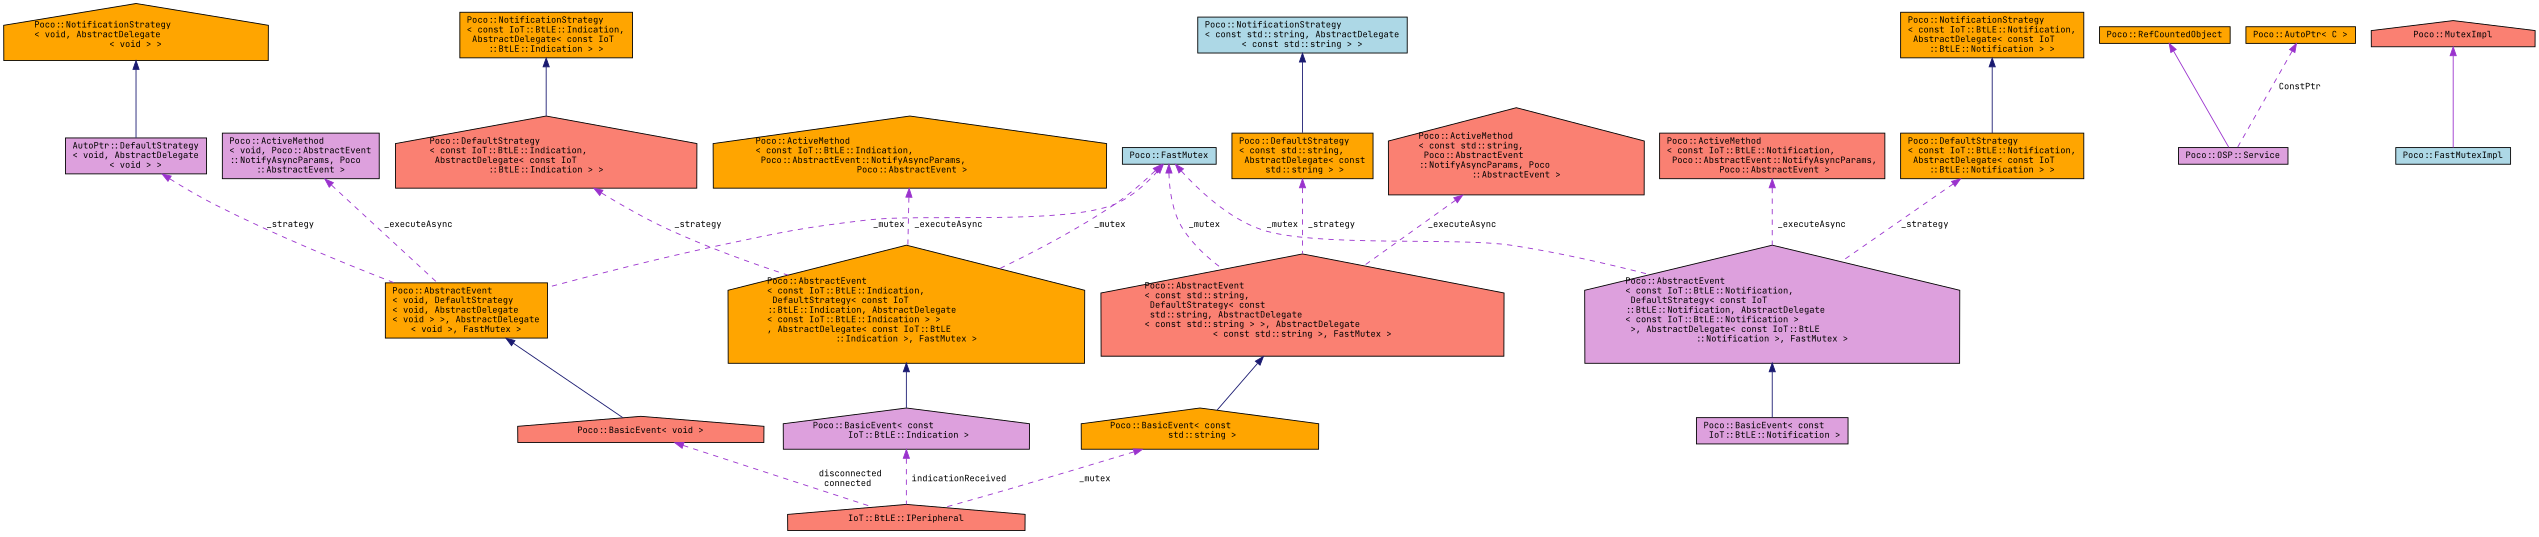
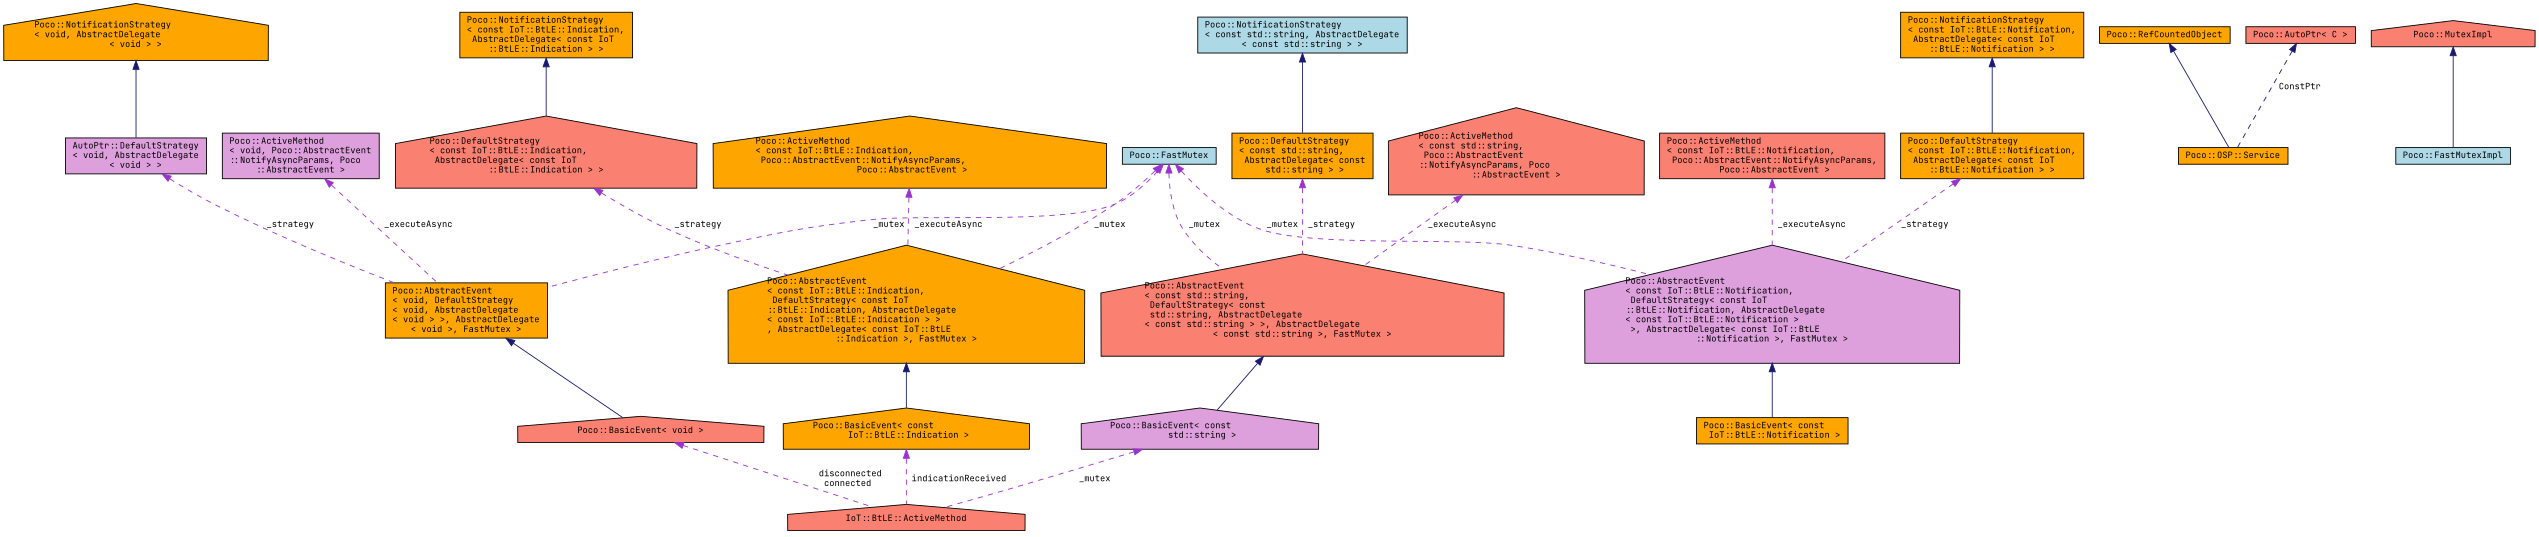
node "Poco::AutoPtr< C >": fillcolor orange -> salmon
edge "Poco::OSP::Service" -> "Poco::RefCountedObject": color darkorchid3 -> midnightblue
edge "Poco::OSP::Service" -> "Poco::AutoPtr< C >": color darkorchid3 -> midnightblue
edge "Poco::FastMutexImpl" -> "Poco::MutexImpl": color darkorchid3 -> midnightblue
node "Poco::OSP::Service": fillcolor plum -> orange
node "Poco::BasicEvent< const IoT::BtLE::Indication >": fillcolor plum -> orange
node "Poco::BasicEvent< const std::string >": fillcolor orange -> plum
node "Poco::BasicEvent< const IoT::BtLE::Notification >": fillcolor plum -> orange
node "IoT::BtLE::IPeripheral": label "IoT::BtLE::IPeripheral" -> "IoT::BtLE::ActiveMethod"
